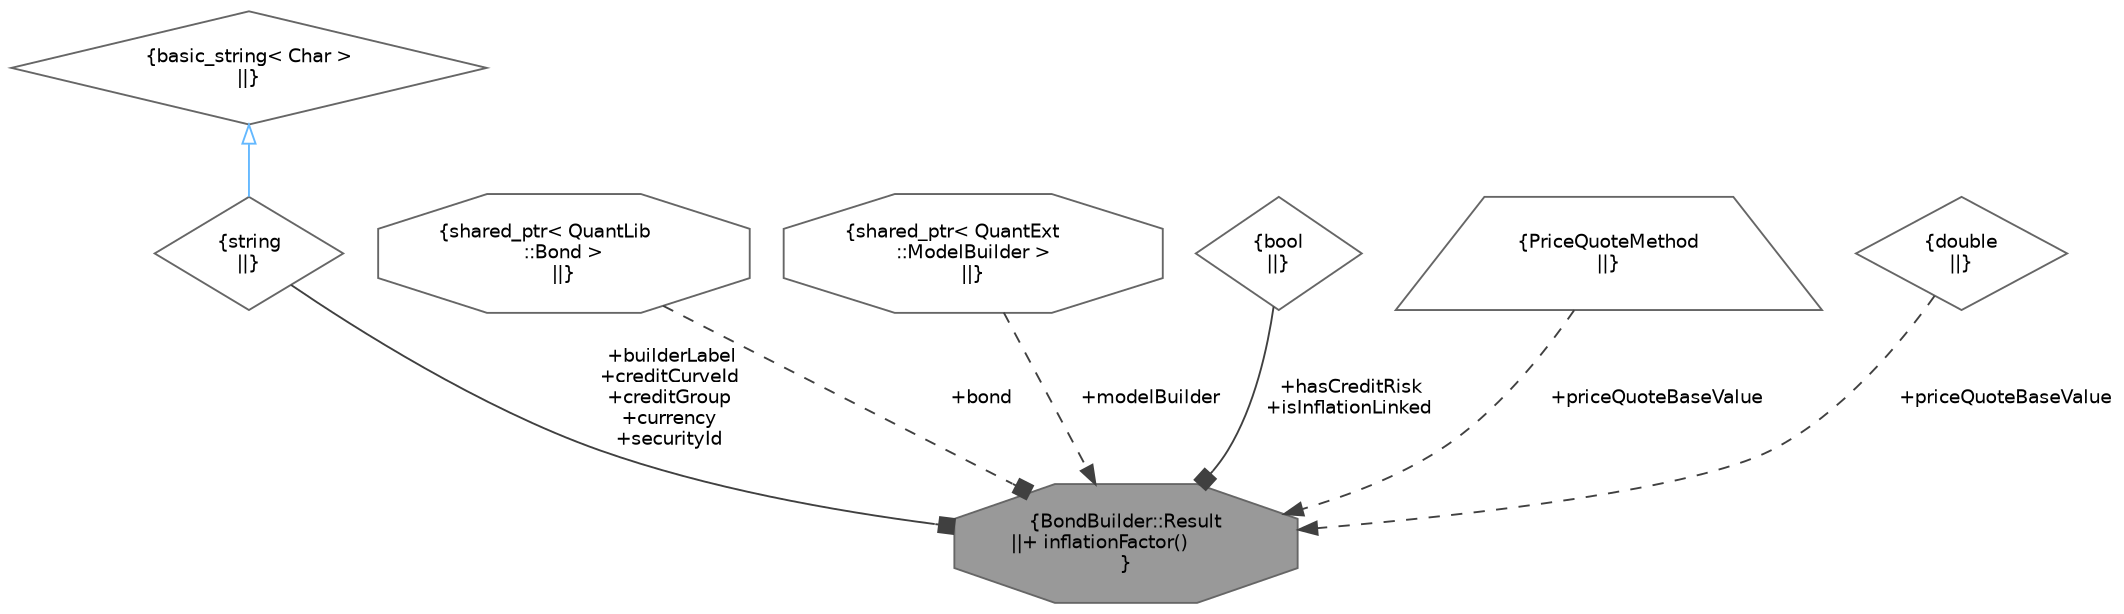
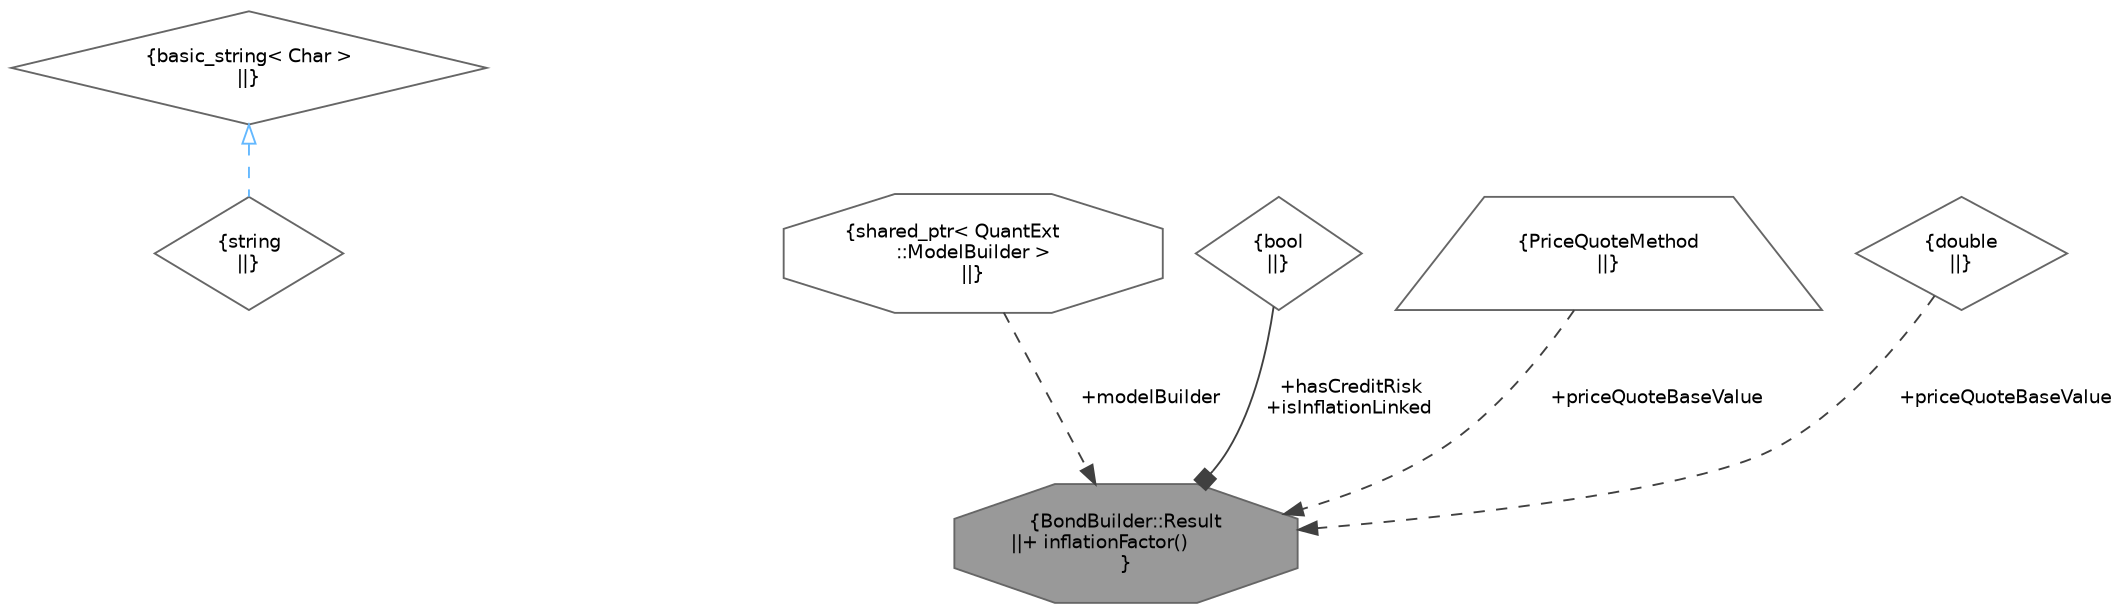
edge "{string ||}" -> "{basic_string< Char > ||}": style solid -> dashed
node "{shared_ptr< QuantLib ::Bond > ||}": removed
edge "{string ||}" -> "{BondBuilder::Result ||+ inflationFactor() }": removed, label "+builderLabel +creditCurveId +creditGroup +currency +securityId"
